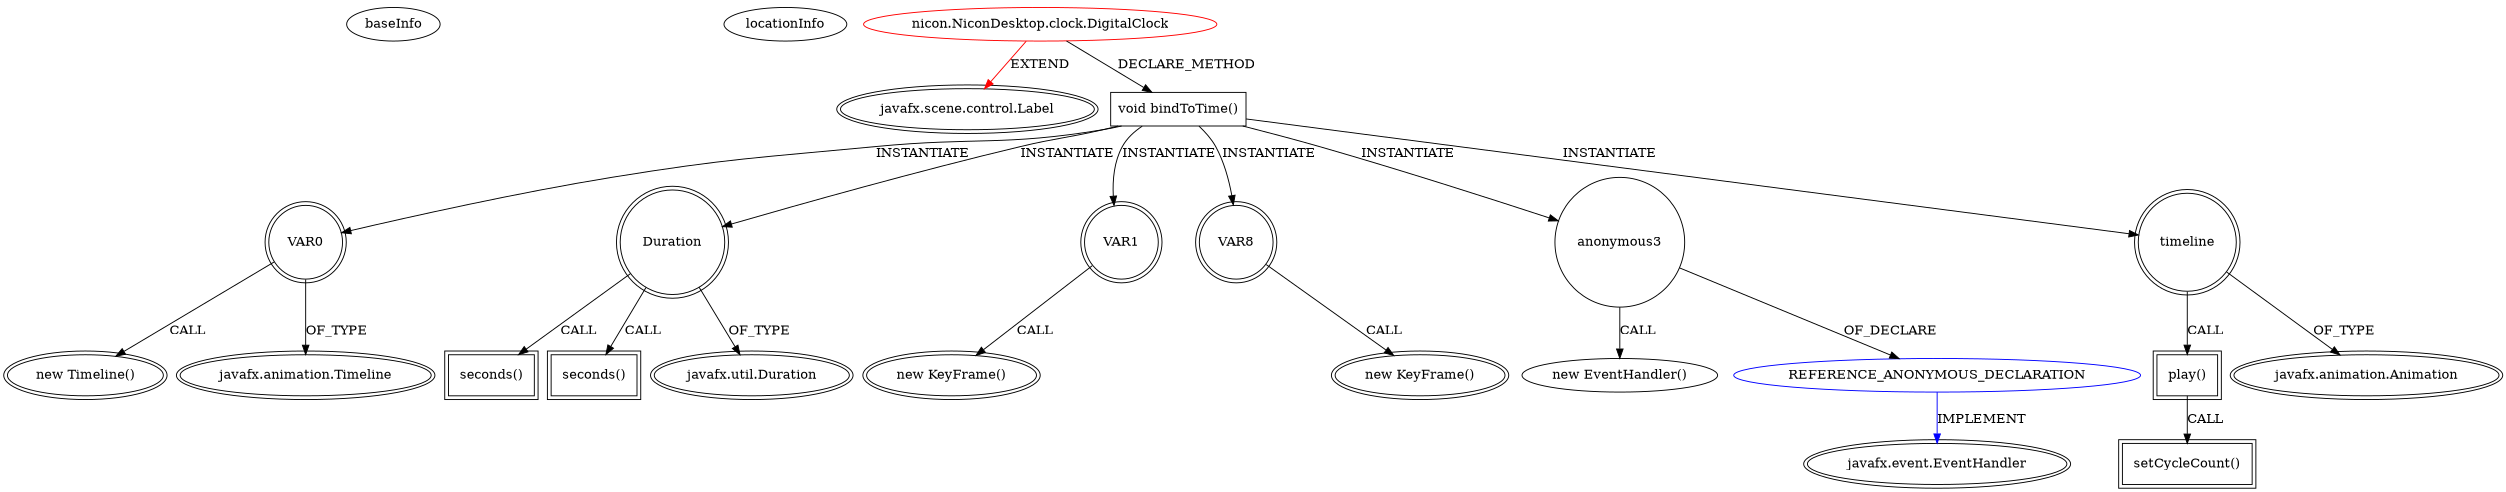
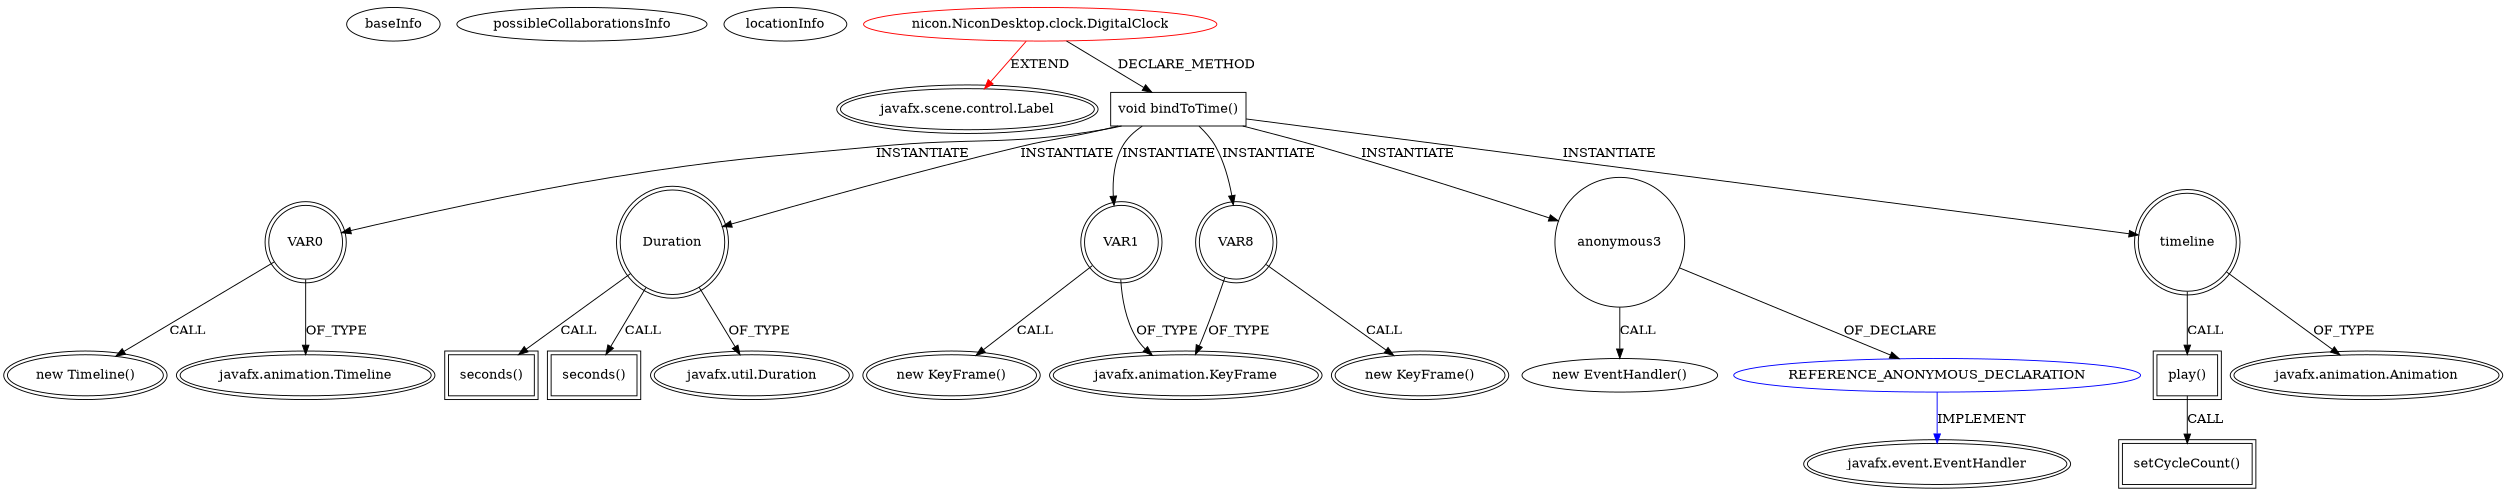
node "possibleCollaborationsInfo": added
node "javafx.animation.KeyFrame": added
